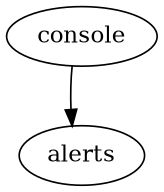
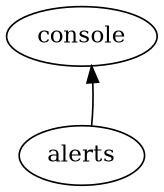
edge "console" -> "alerts": reversed
